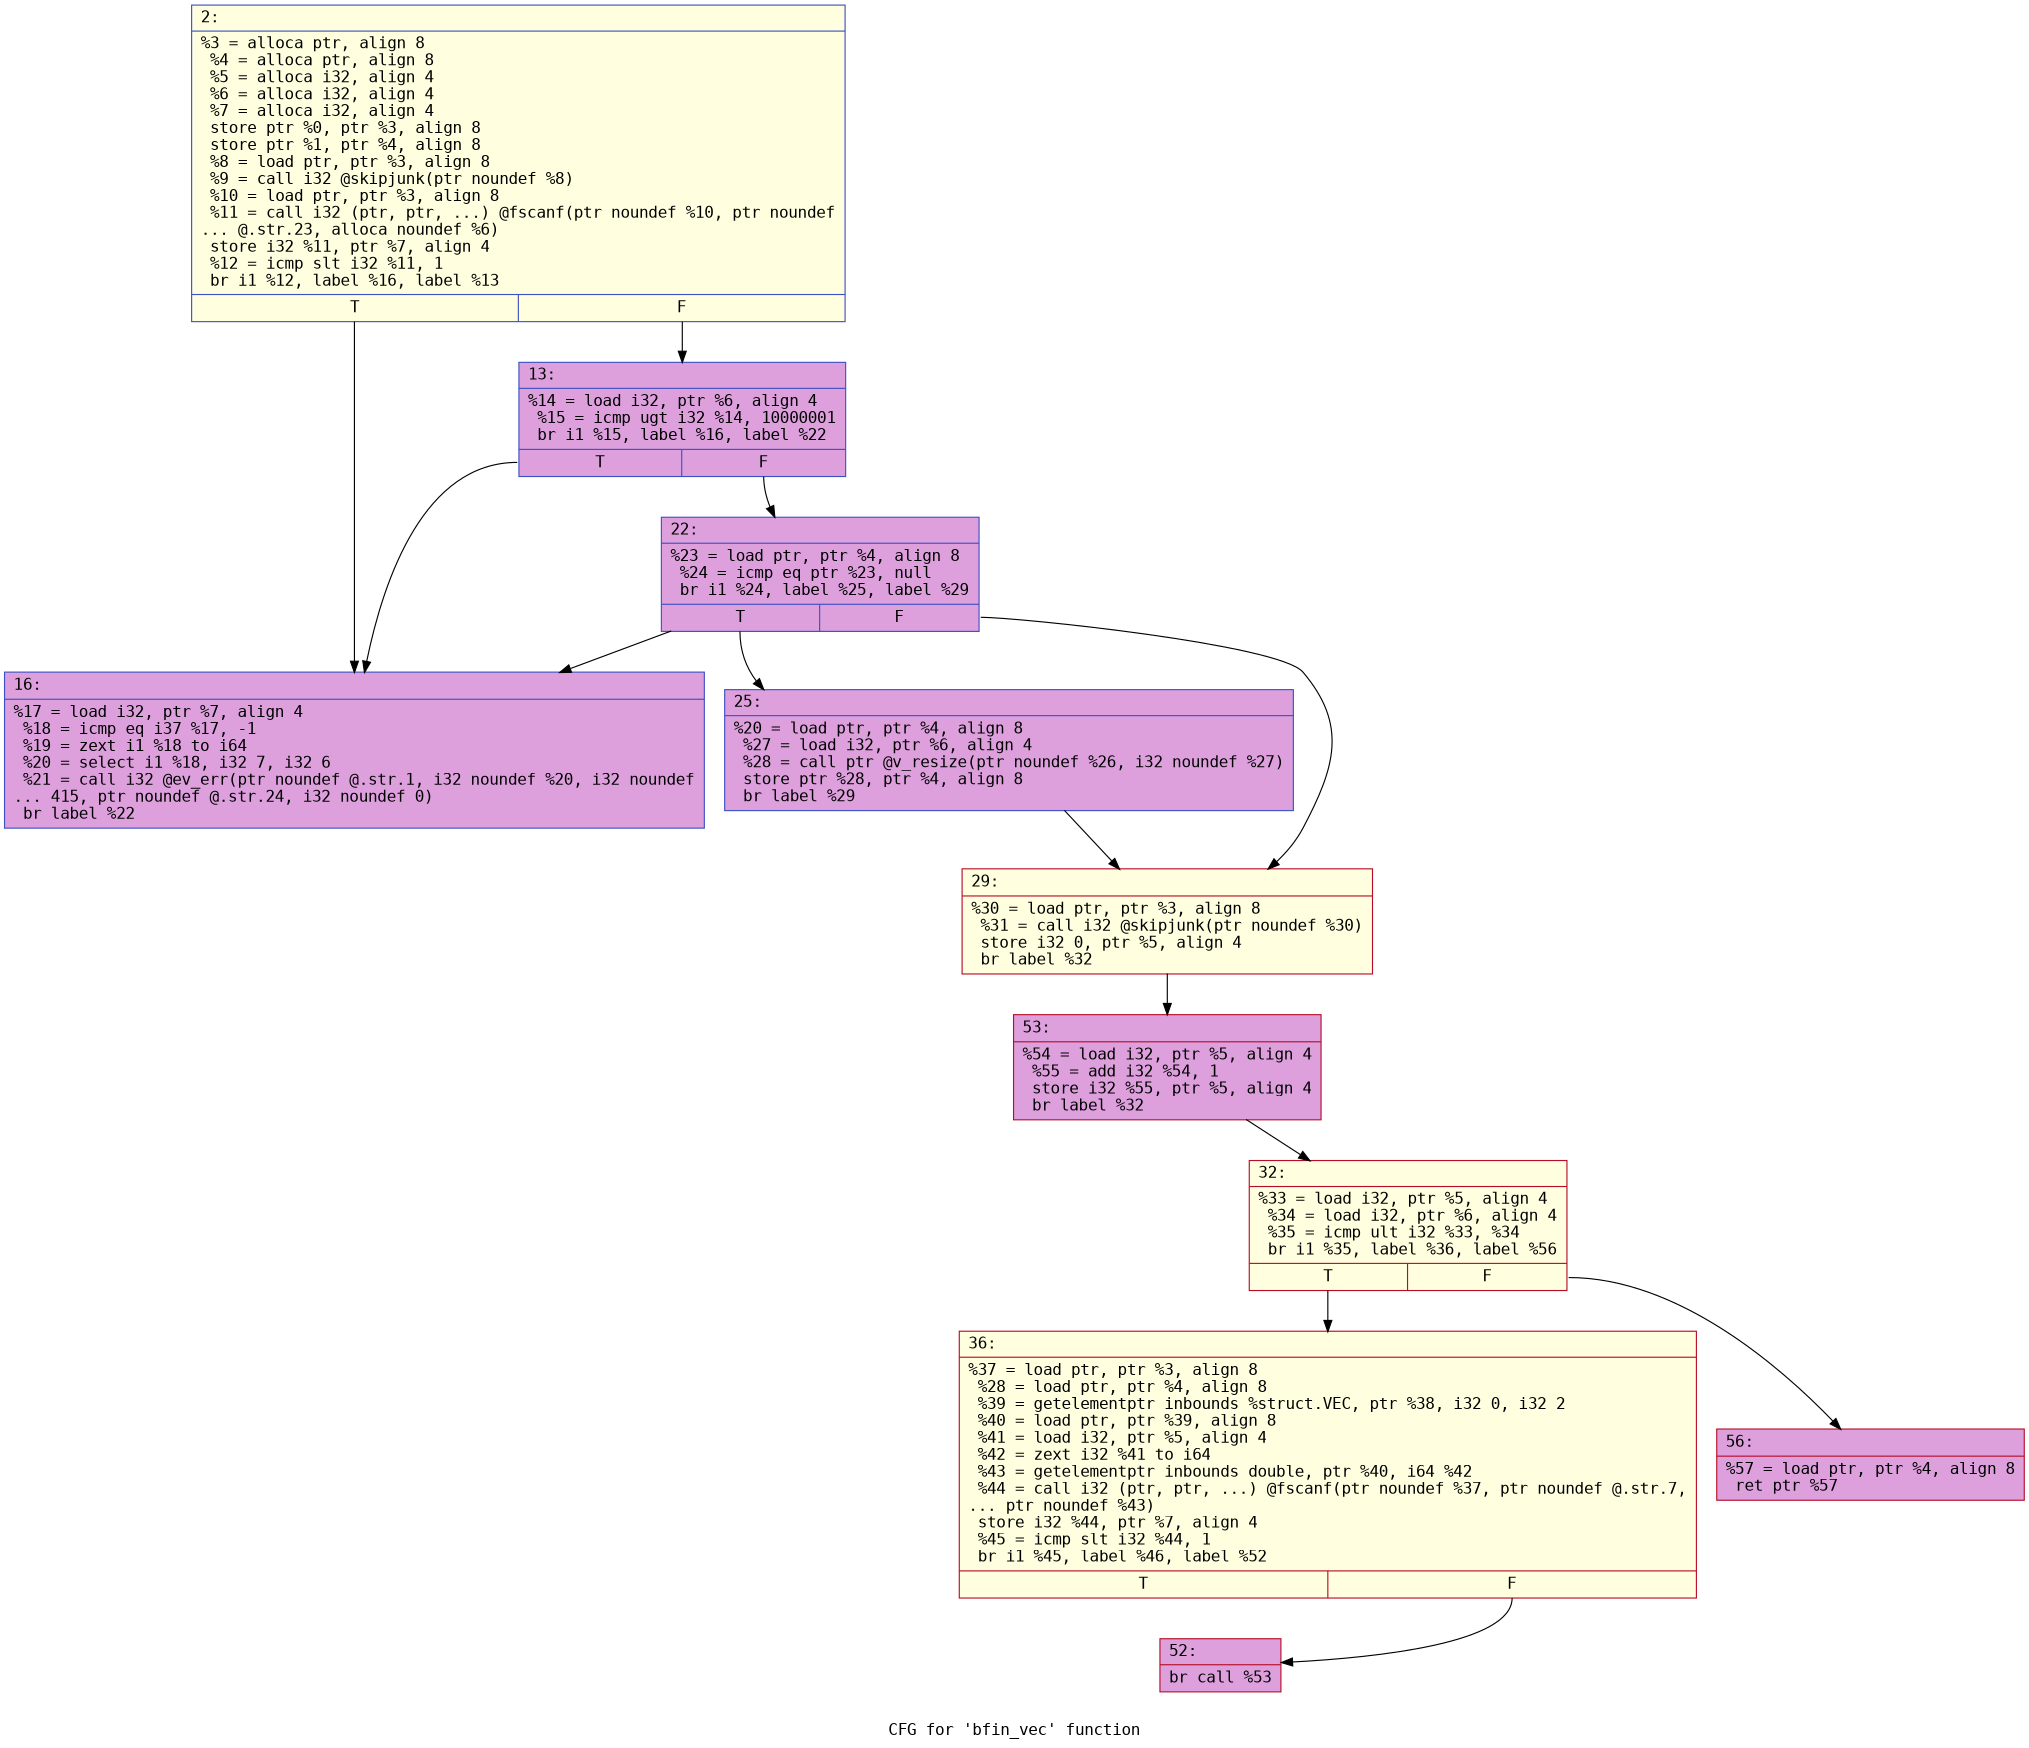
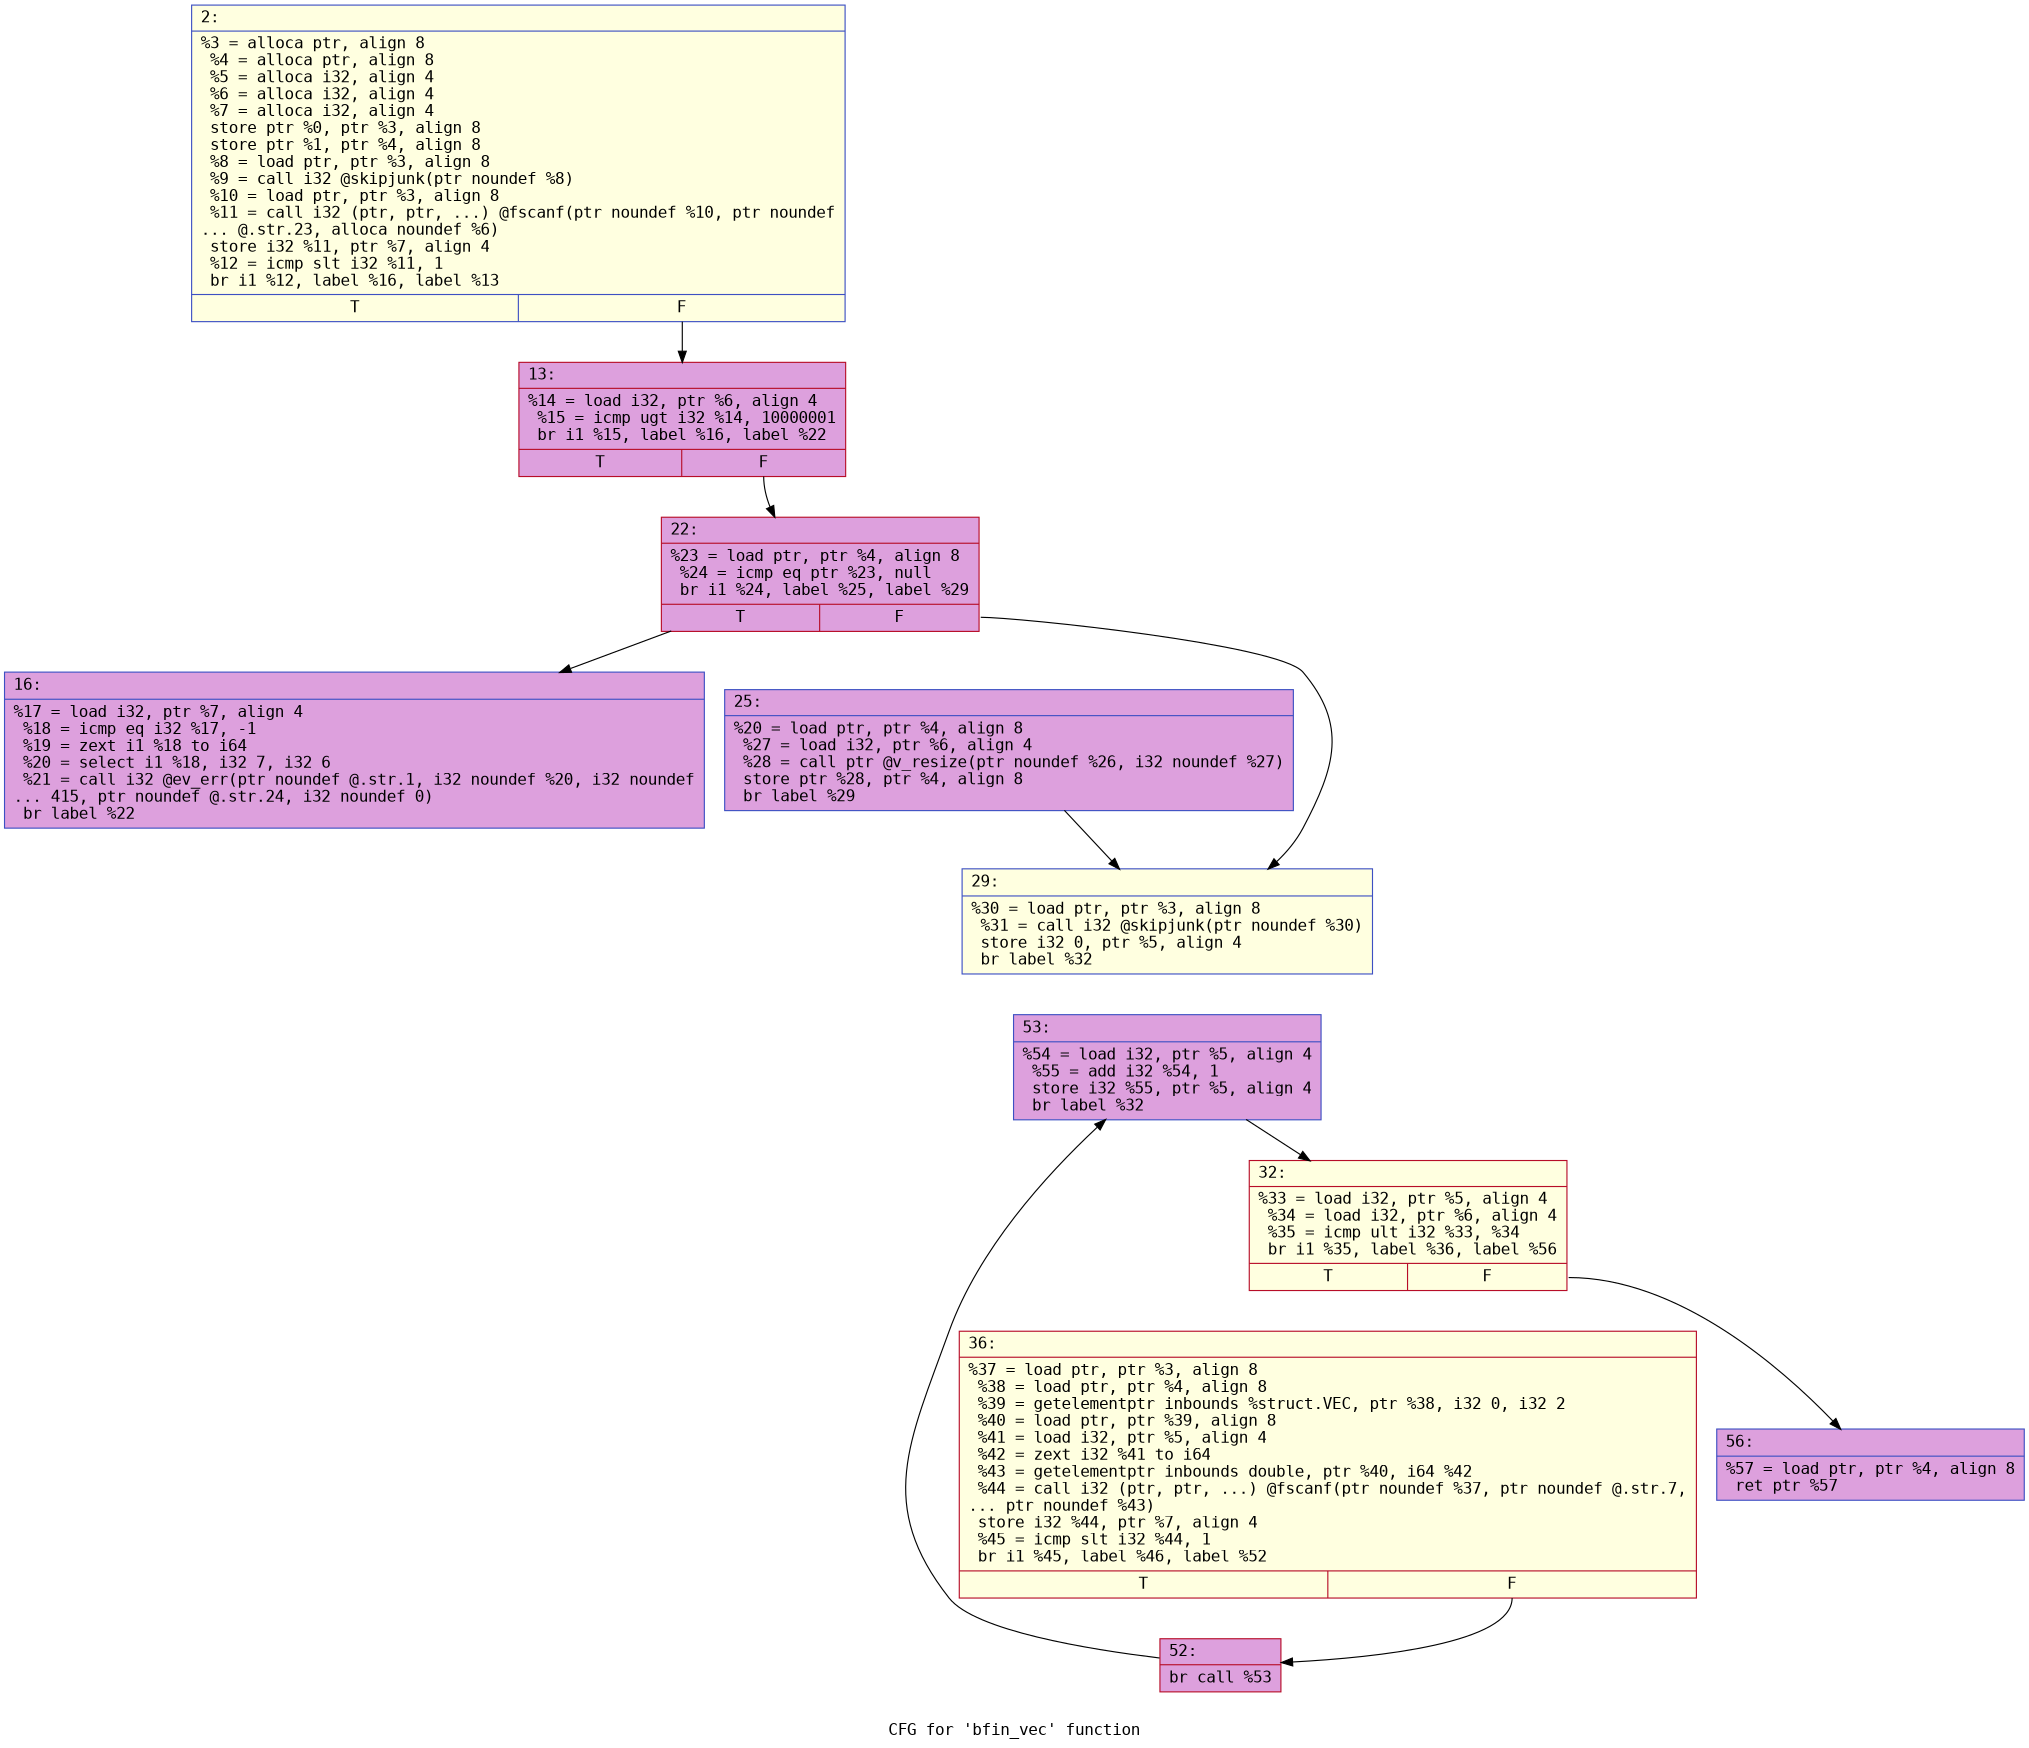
node "13:": color #3d50c3ff -> #b70d28ff
edge "2:" -> "16:": removed
edge "13:" -> "16:": removed
node "22:": color #3d50c3ff -> #b70d28ff
edge "22:" -> "25:": removed
node "16:": text "%18 = icmp eq i37 %17, -1" -> "%18 = icmp eq i32 %17, -1"
node "29:": color #b70d28ff -> #3d50c3ff
edge "29:" -> "53:": now "52:" -> "53:"
node "53:": color #b70d28ff -> #3d50c3ff
edge "32:" -> "36:": removed
node "36:": text "%28 = load ptr, ptr %4, align 8" -> "%38 = load ptr, ptr %4, align 8"
node "56:": color #b70d28ff -> #3d50c3ff
